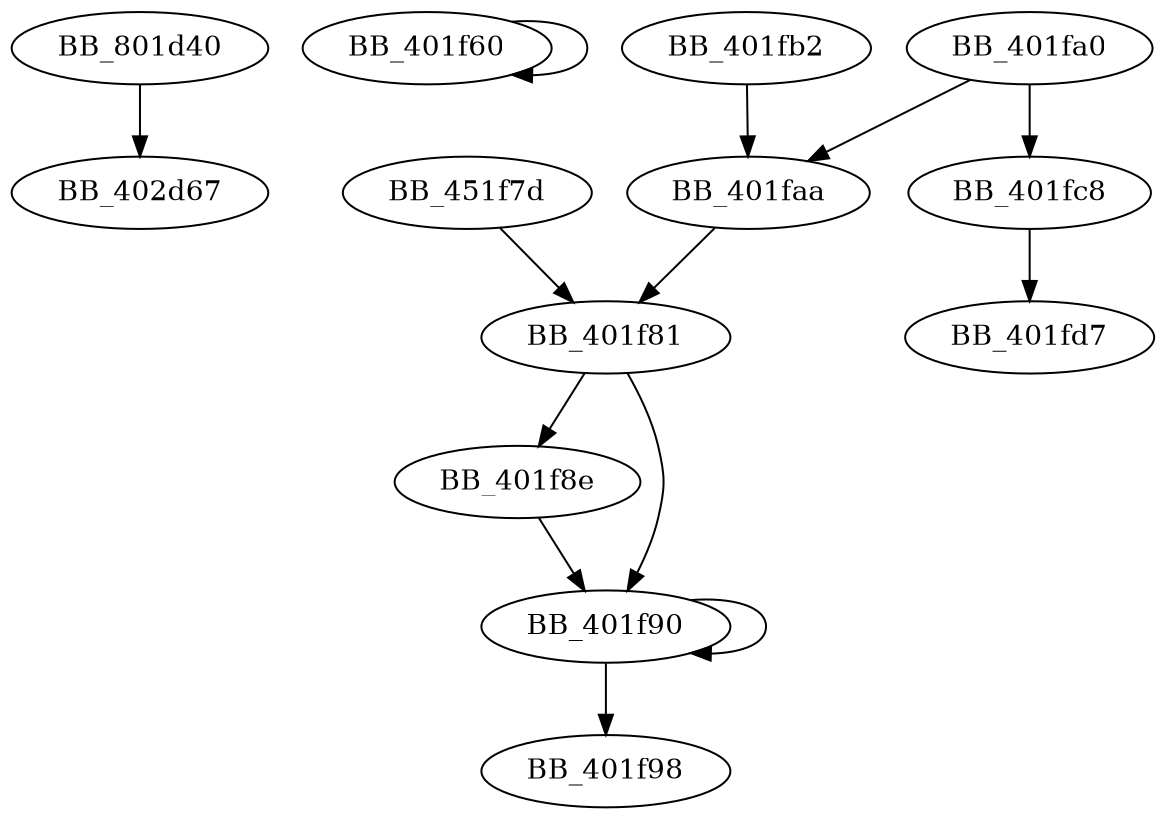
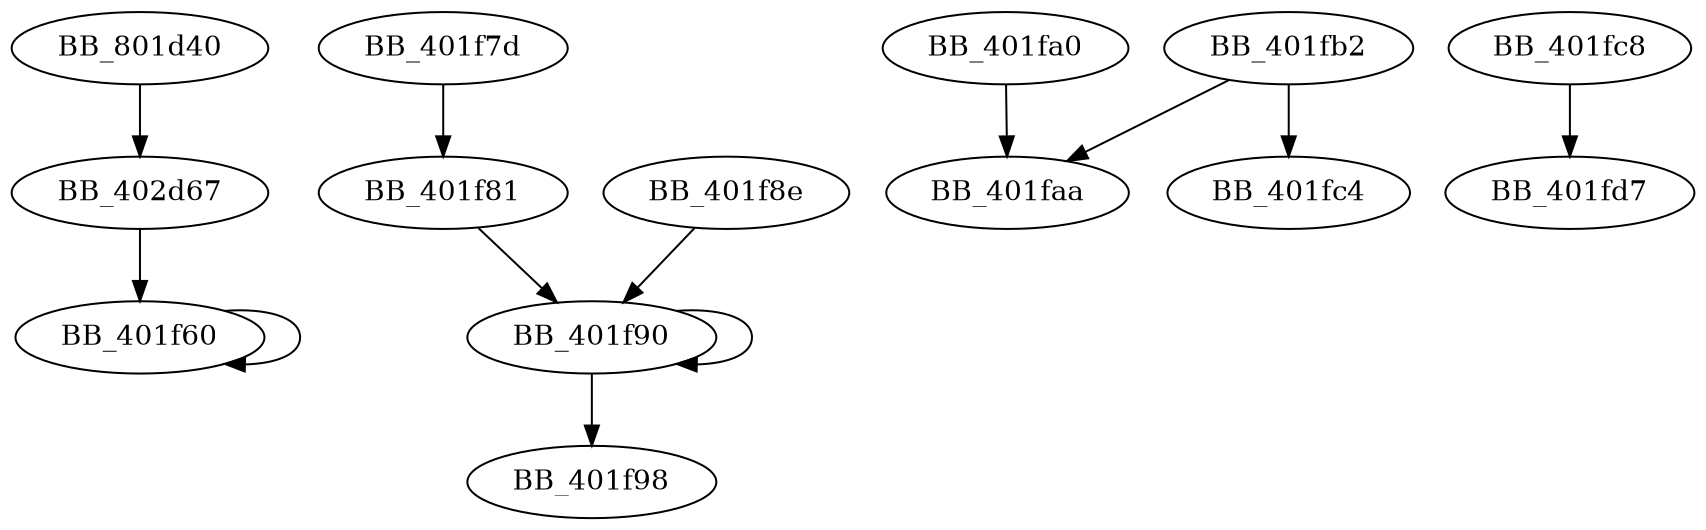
edge "BB_401fa0" -> "BB_401fc8": removed
node "BB_451f7d": label "BB_451f7d" -> "BB_401f7d"
node "BB_401fc4": added
edge "BB_402d67" -> "BB_401f60": added
edge "BB_401faa" -> "BB_401f81": removed
edge "BB_401f81" -> "BB_401f8e": removed
